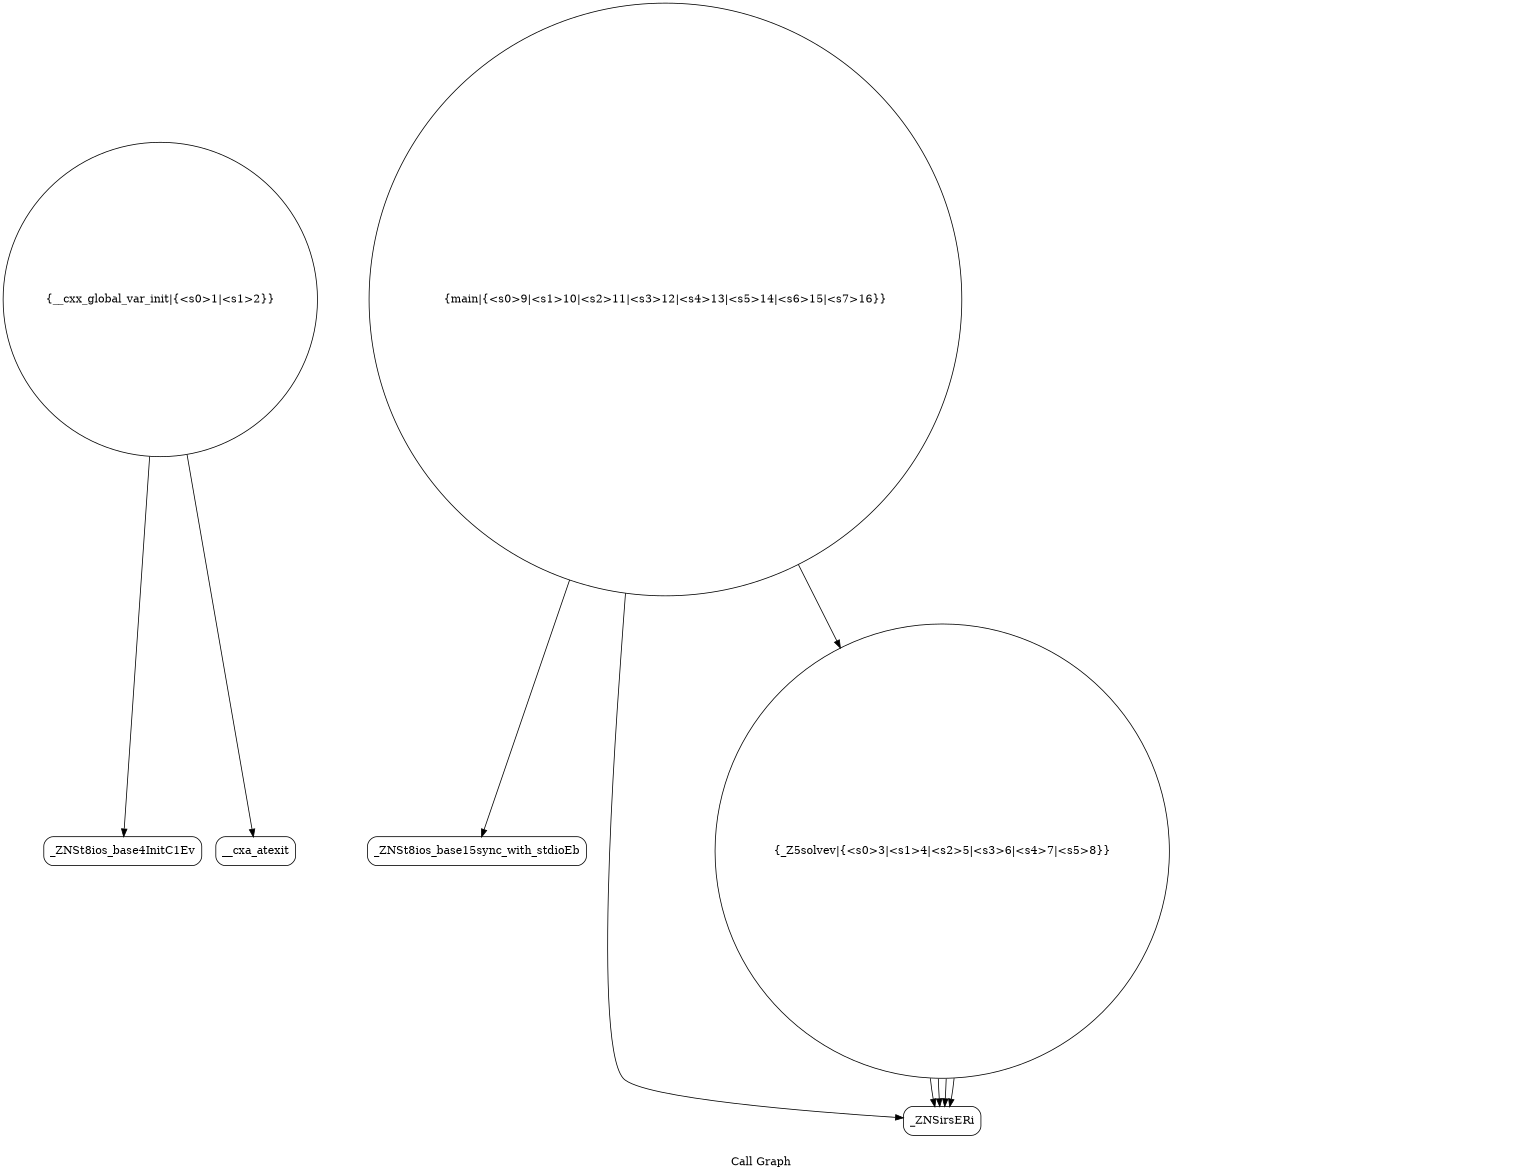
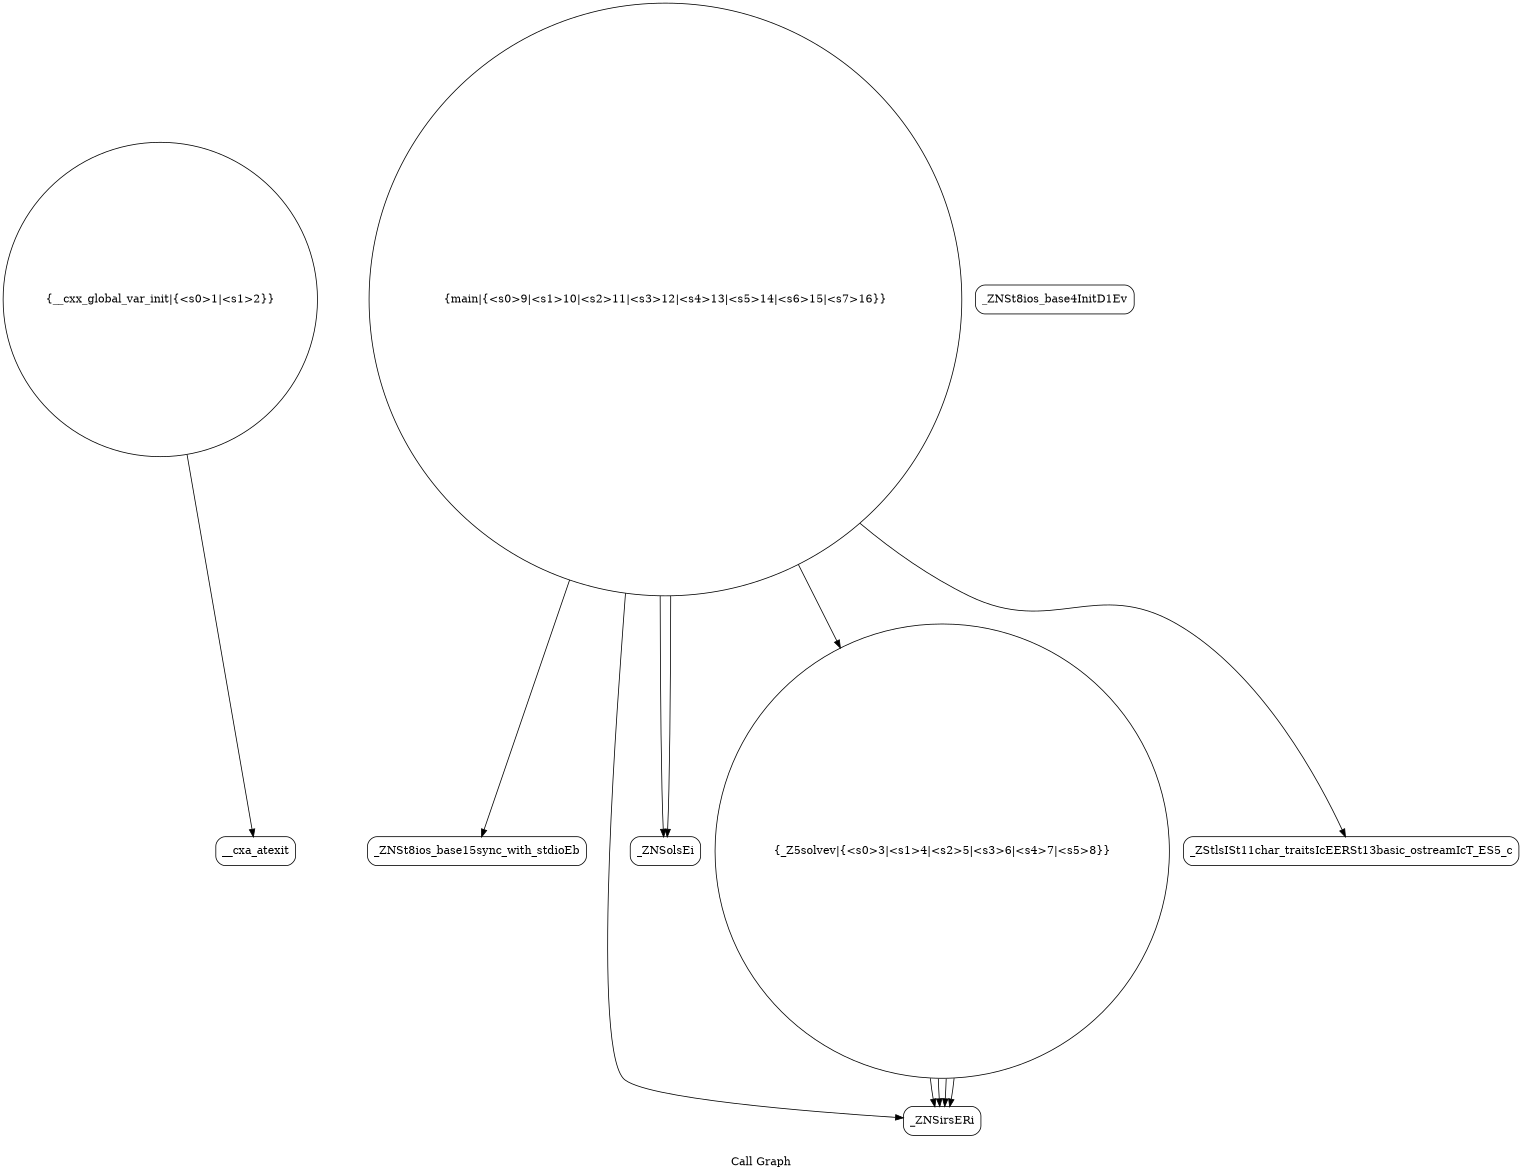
node "_ZNSt8ios_base4InitD1Ev": added
node "_ZNSt8ios_base4InitC1Ev": removed
node "_ZNSolsEi": added
node "_ZStlsISt11char_traitsIcEERSt13basic_ostreamIcT_ES5_c": added
